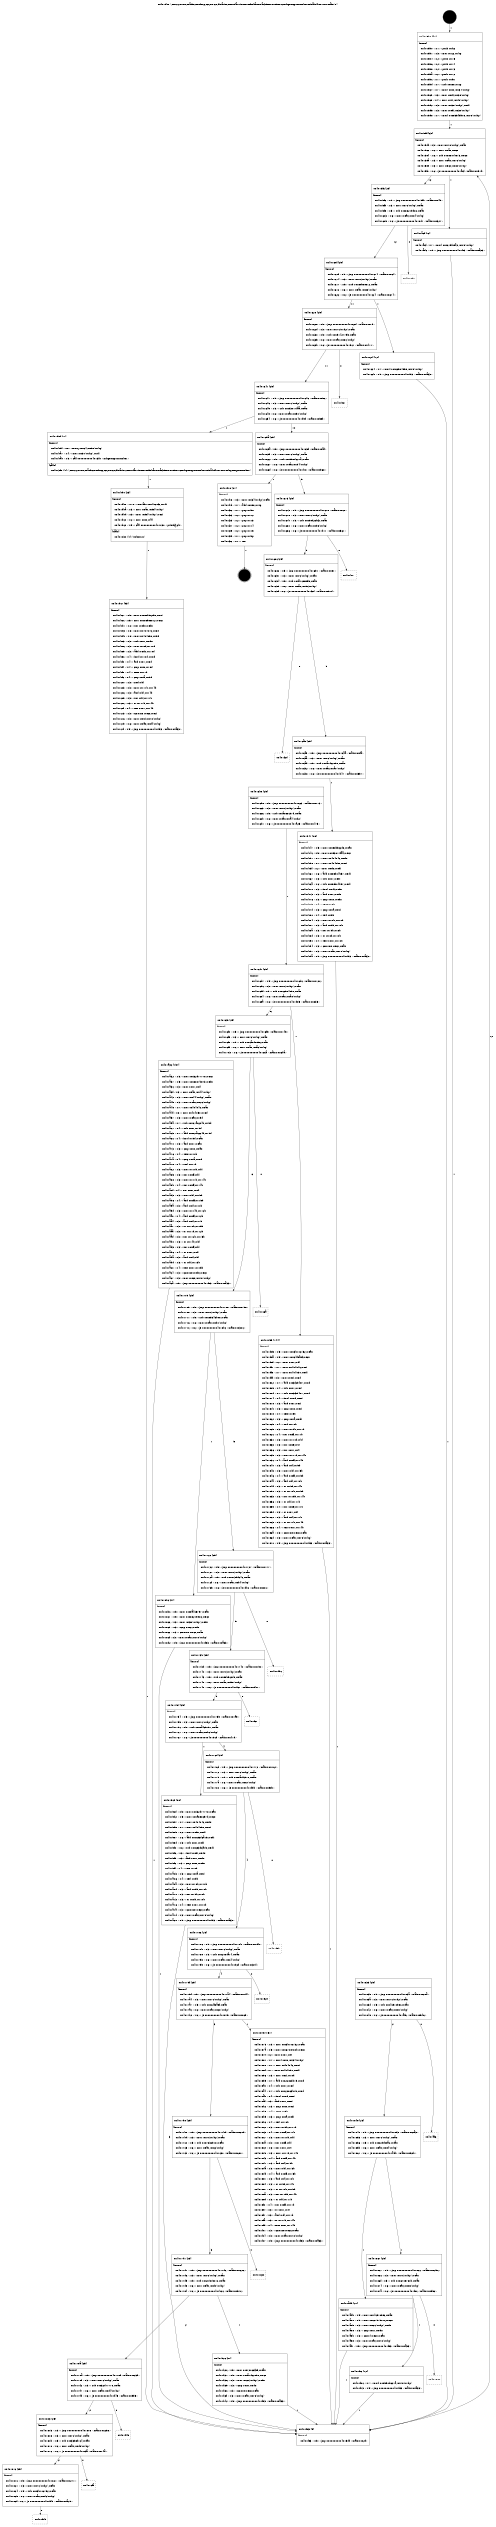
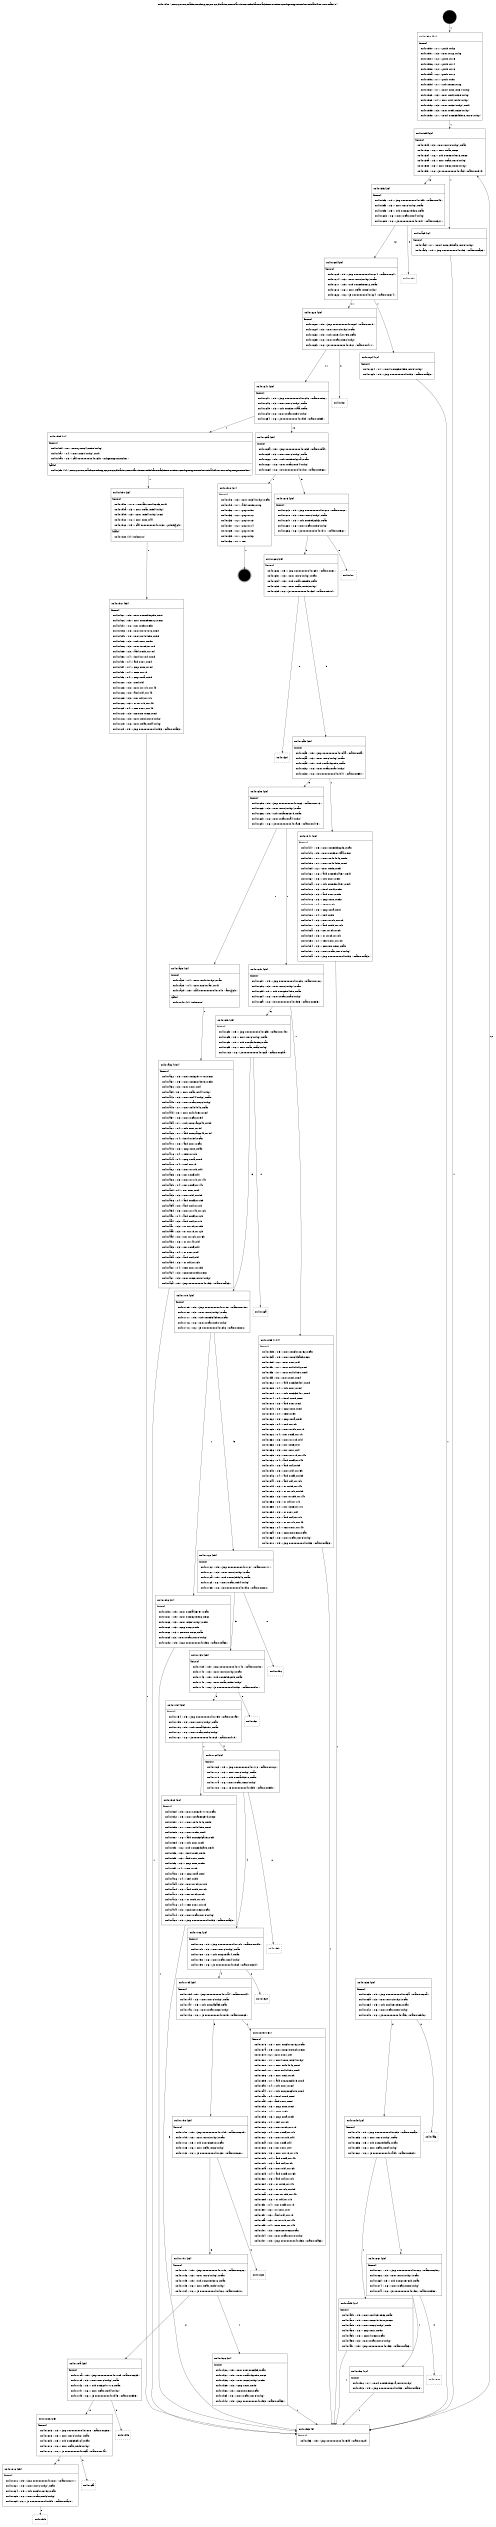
edge "0x4016a5 [25]" -> "0x4016be [25]": added, label "8"
node "0x401a25 [13]": added
